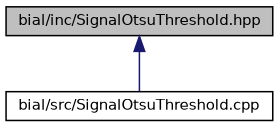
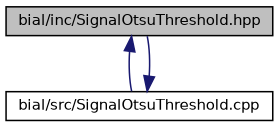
edge "bial/inc/SignalOtsuThreshold.hpp" -> "bial/src/SignalOtsuThreshold.cpp": added
